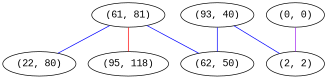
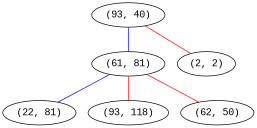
node "(0, 0)": removed
edge "(61, 81)" -- "(62, 50)": color blue -> red
edge "(93, 40)" -- "(62, 50)": now "(93, 40)" -- "(61, 81)"
edge "(93, 40)" -- "(2, 2)": color blue -> red
node "(22, 80)": label "(22, 80)" -> "(22, 81)"
node "(95, 118)": label "(95, 118)" -> "(93, 118)"
